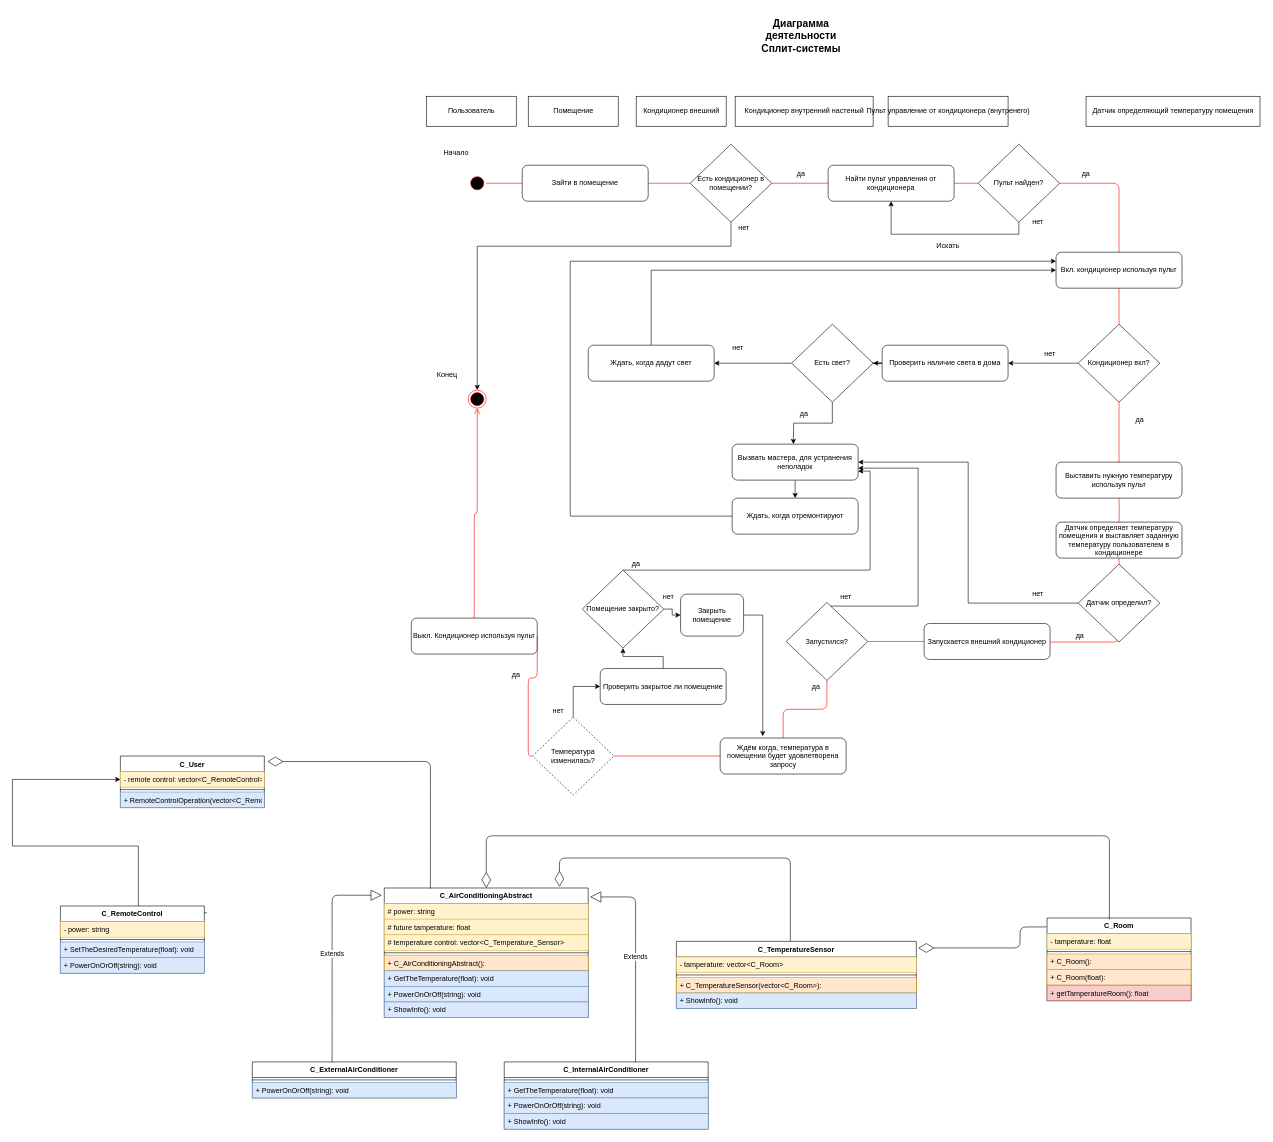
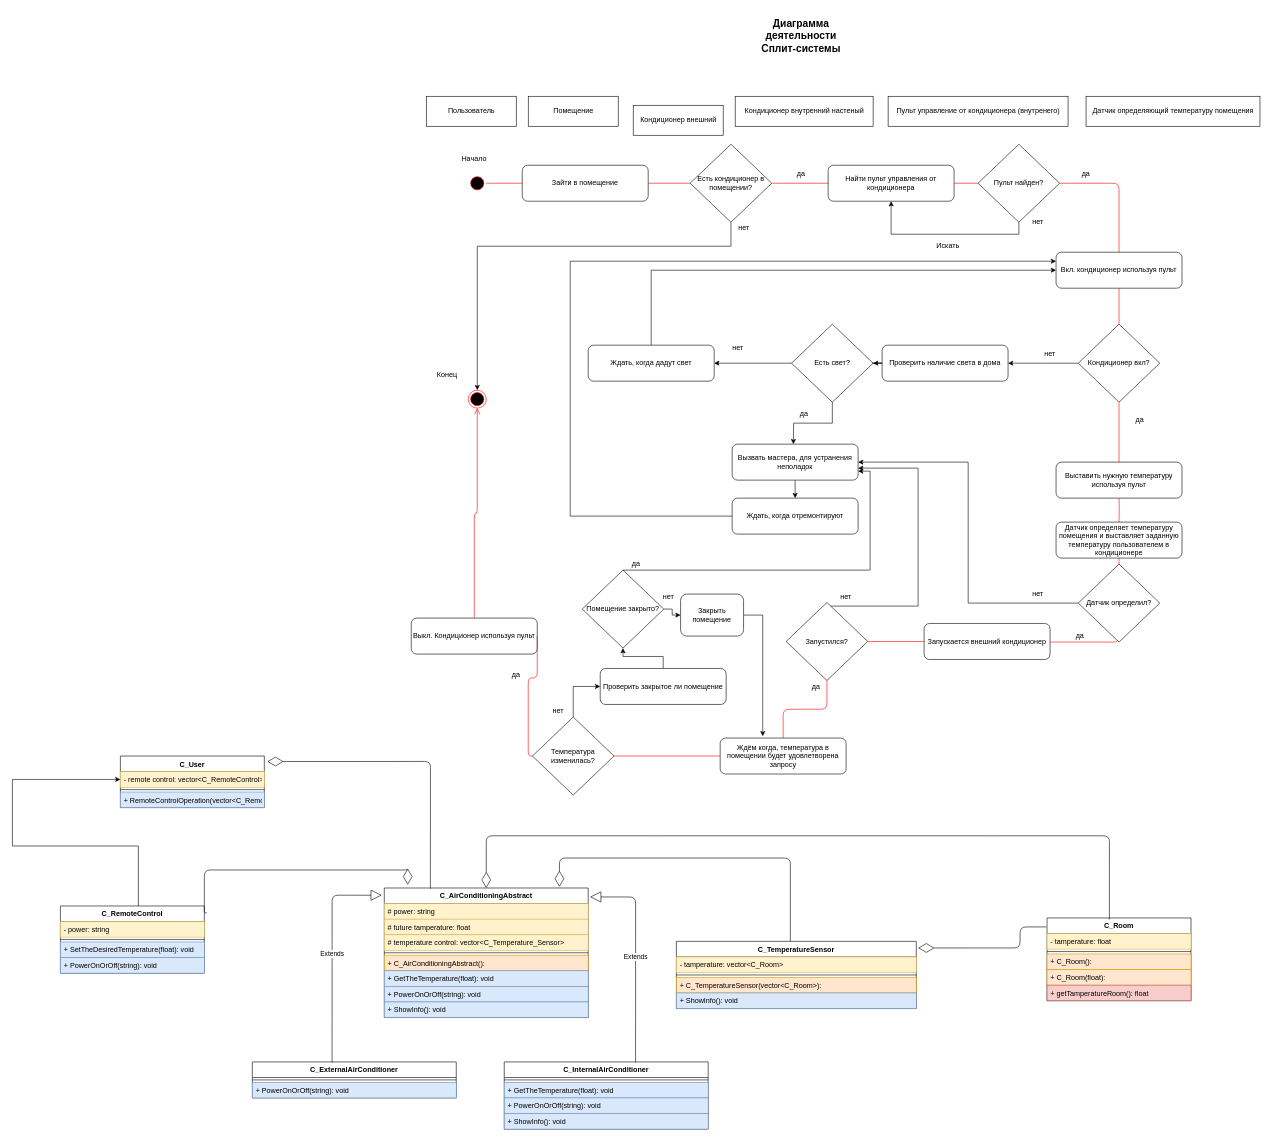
node "Кондиционер внешний": moved (681, 111) -> (678, 120)
node "Пульт управление от кондиционера (внутренего)": size 120x30 -> 180x30
node "Начало": moved (456, 153) -> (474, 159)
node "Температура изменилась?": style dashed -> solid
edge "C_RemoteControl" -> "C_AirConditioningAbstract": added
